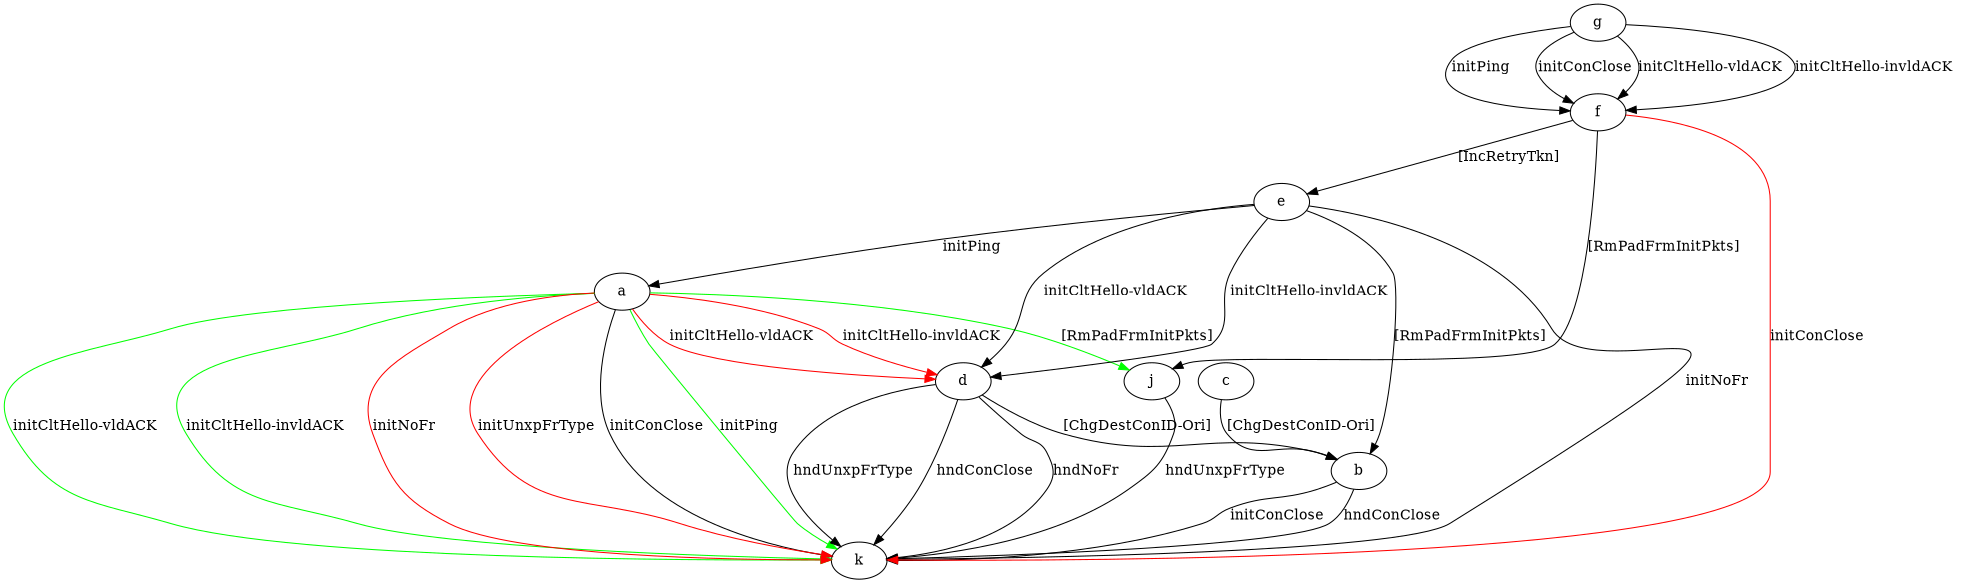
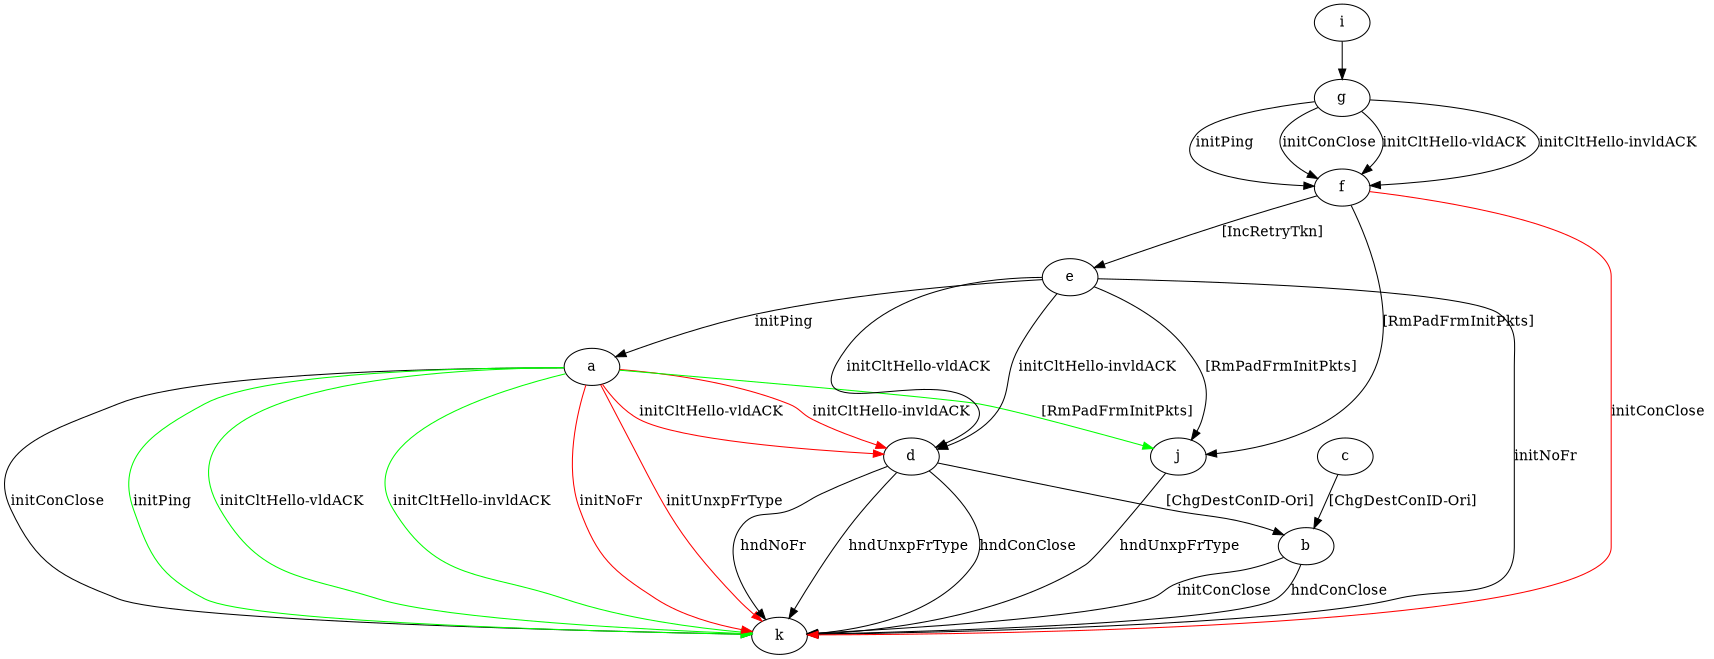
node "i": added
edge "e" -> "b": now "e" -> "j"
